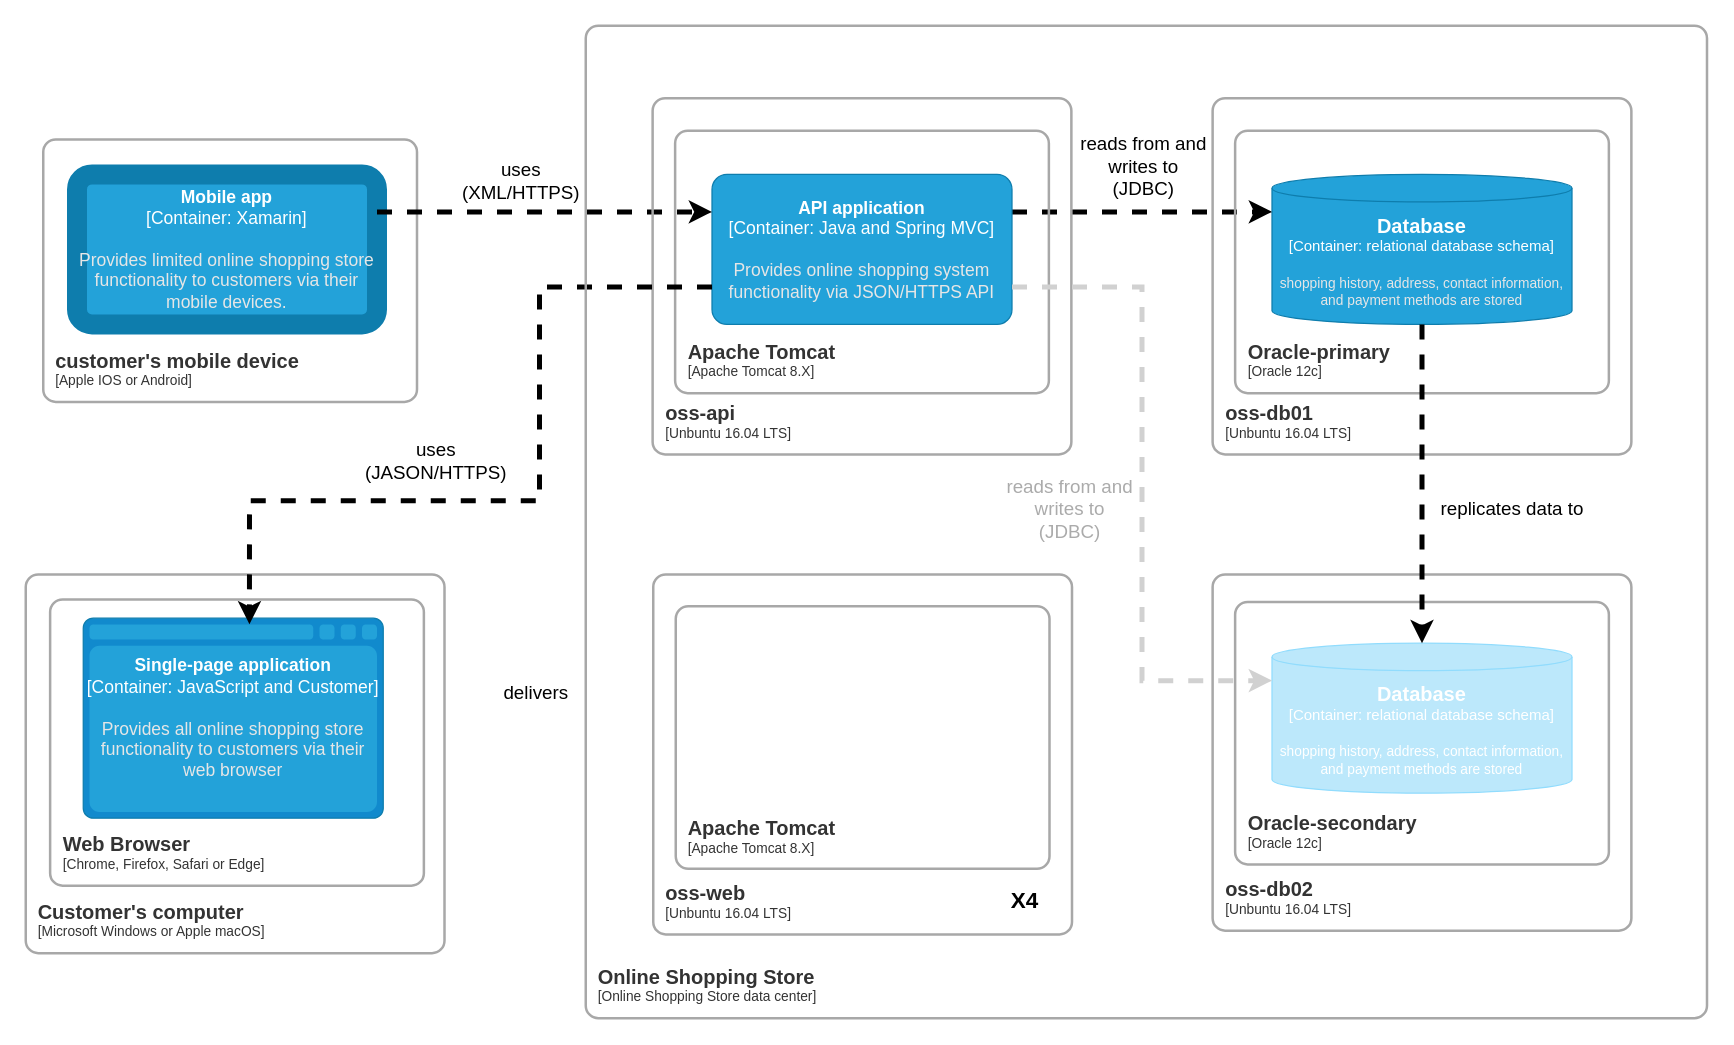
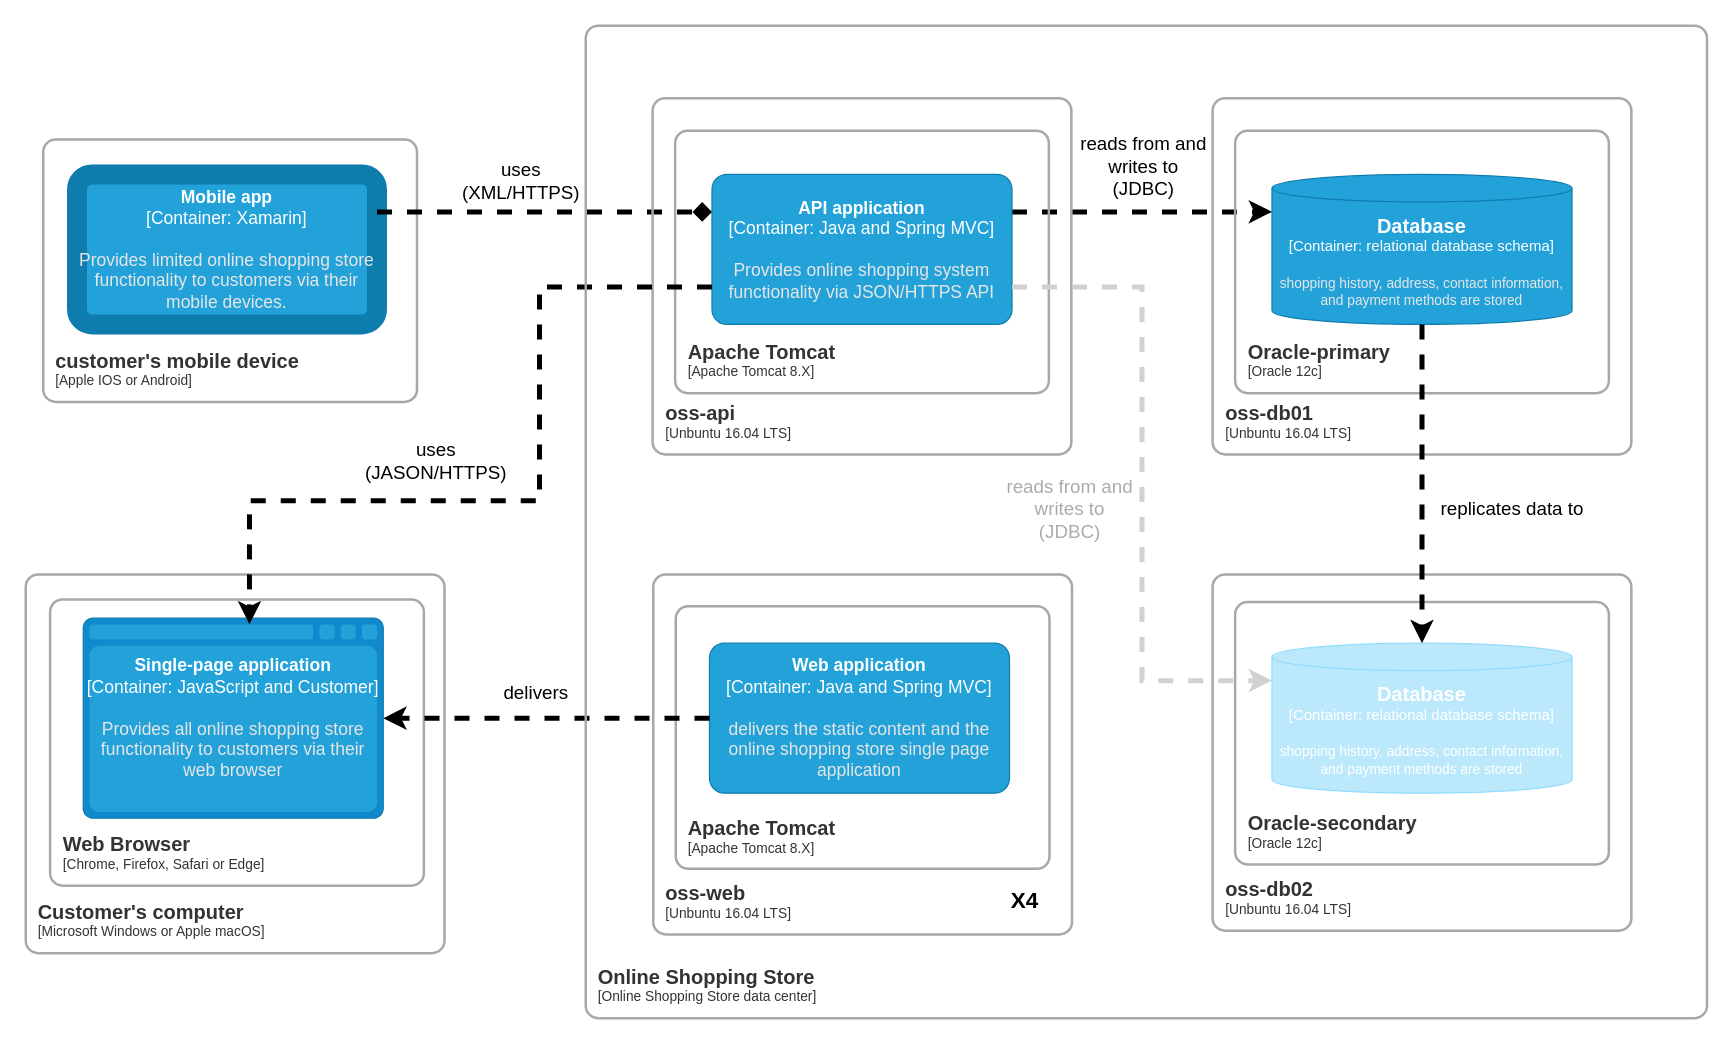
edge "Mobile app [Container: Xamarin] Provides limited online shopping store functionality to customers via their mobile devices." -> "API application [Container: Java and Spring MVC] Provides online shopping system functionality via JSON/HTTPS API": arrowhead classic -> diamond
edge "Web application [Container: Java and Spring MVC] delivers the static content and the online shopping store single page application" -> "Single-page application [Container: JavaScript and Customer] Provides all online shopping store functionality to customers via their web browser": added
node "Web application [Container: Java and Spring MVC] delivers the static content and the online shopping store single page application": added
